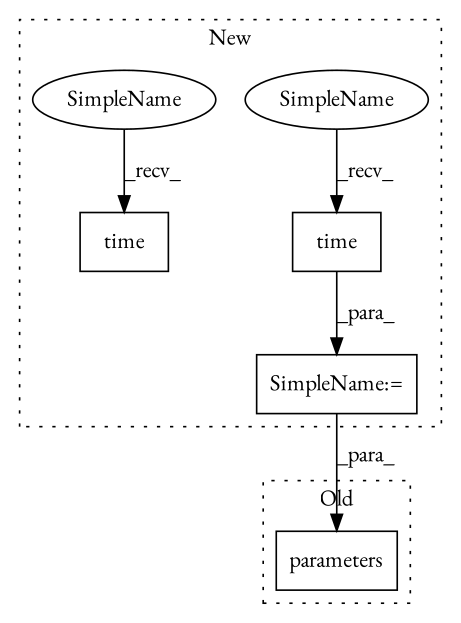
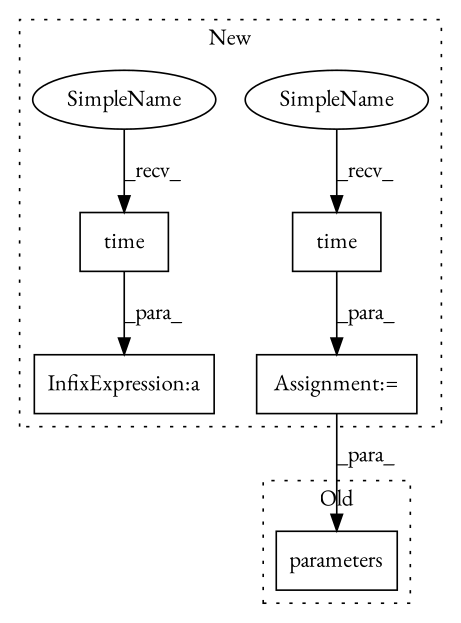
node "InfixExpression:a": added
node "SimpleName:=": label "SimpleName:=" -> "Assignment:="
